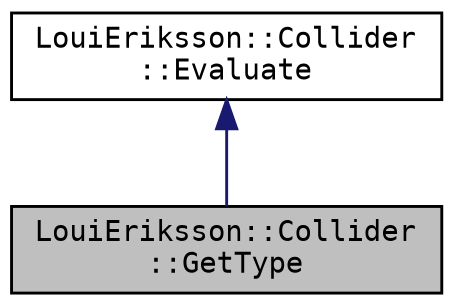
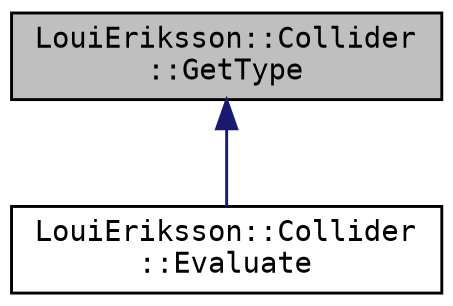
edge "LouiEriksson::Collider ::GetType" -> "LouiEriksson::Collider ::Evaluate": reversed
